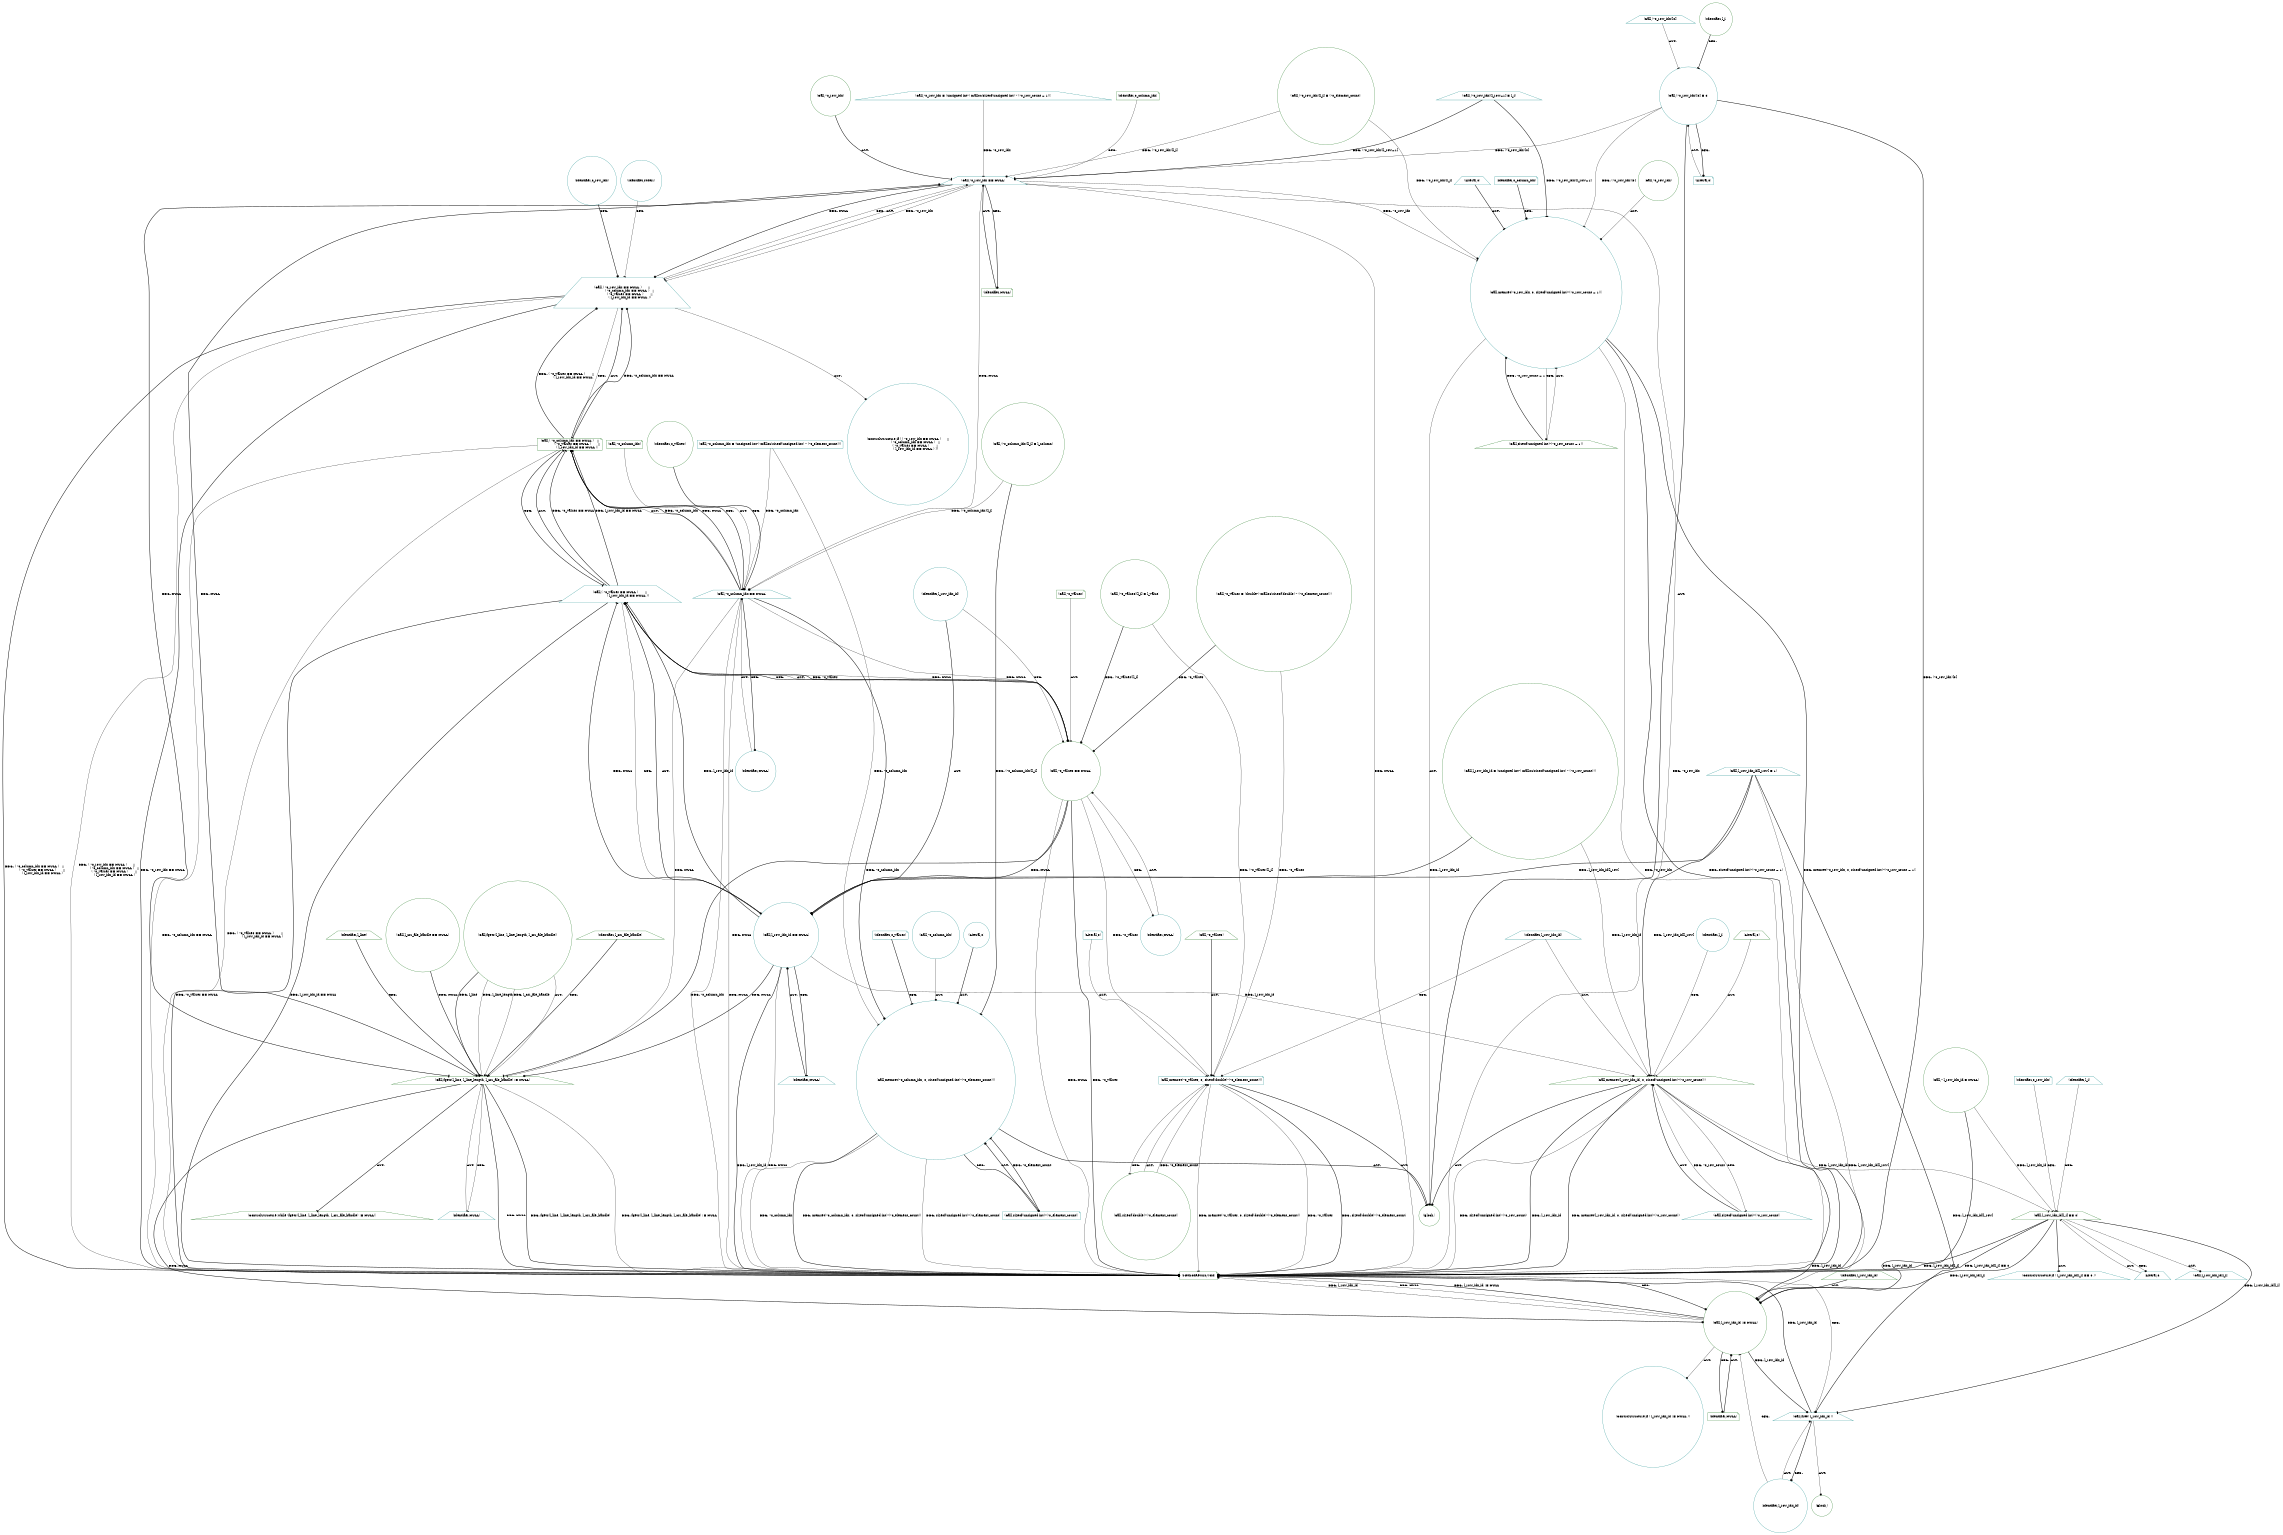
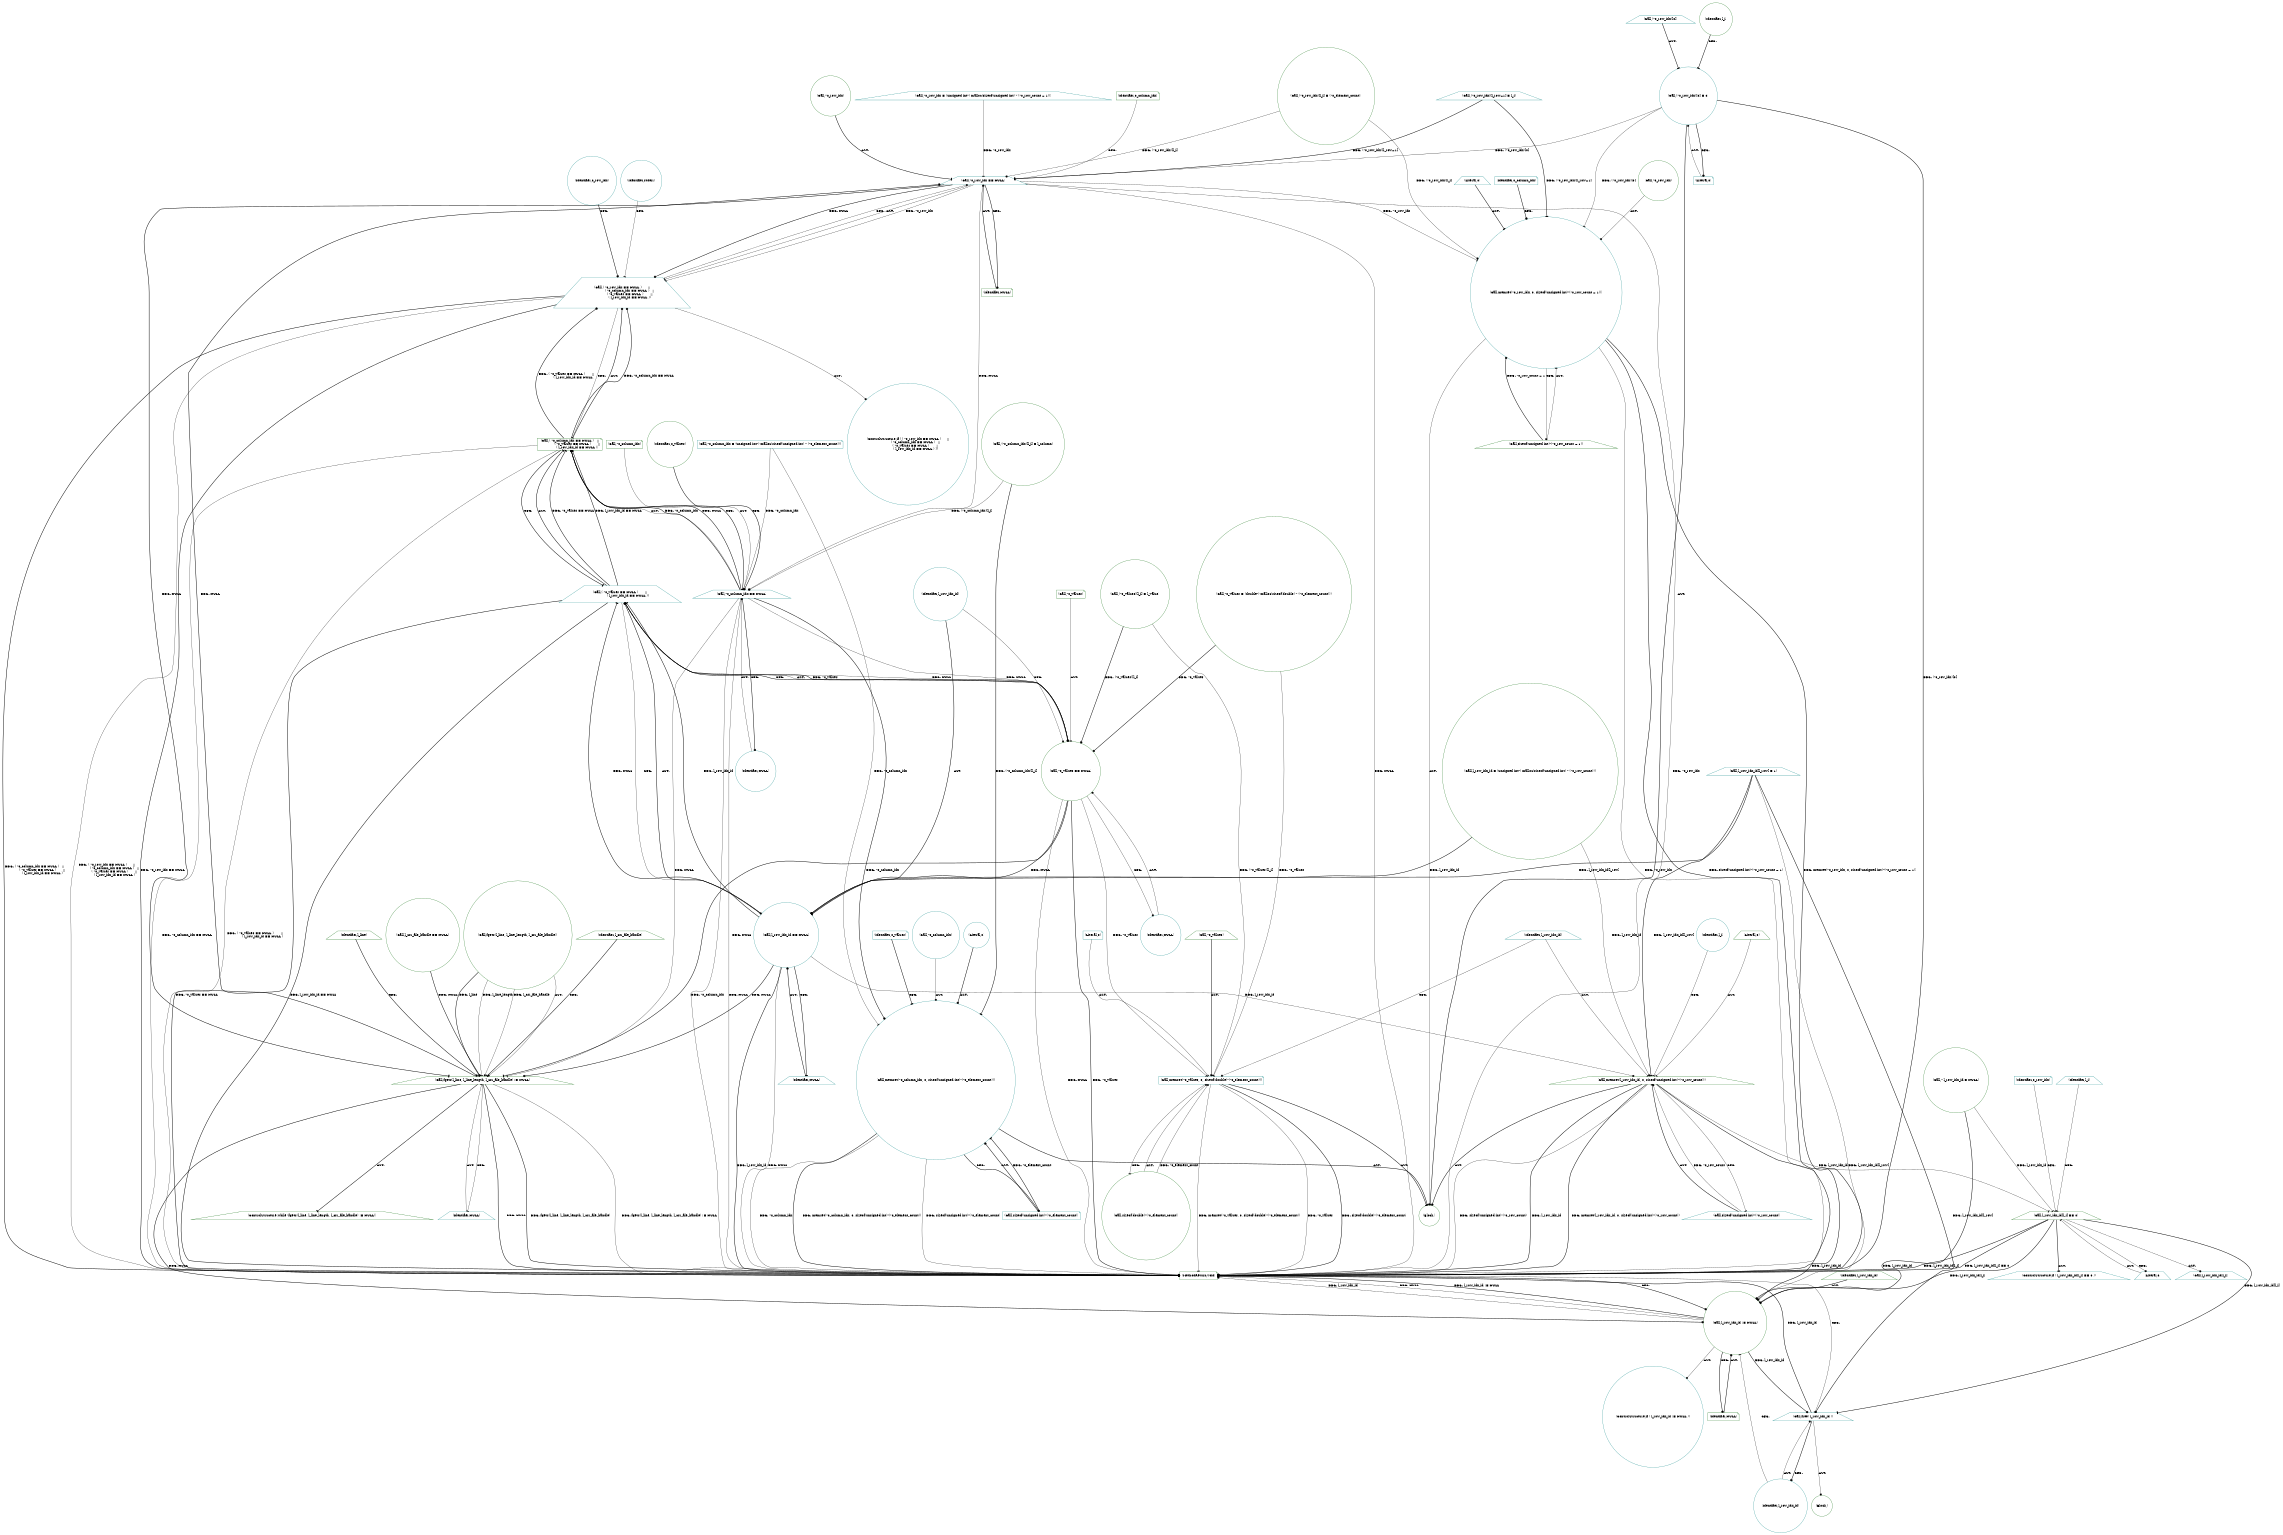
edge "(Call,(*o_row_idx)[0])" -> "(Call,(*o_row_idx)[0] = 0)": style solid -> bold
